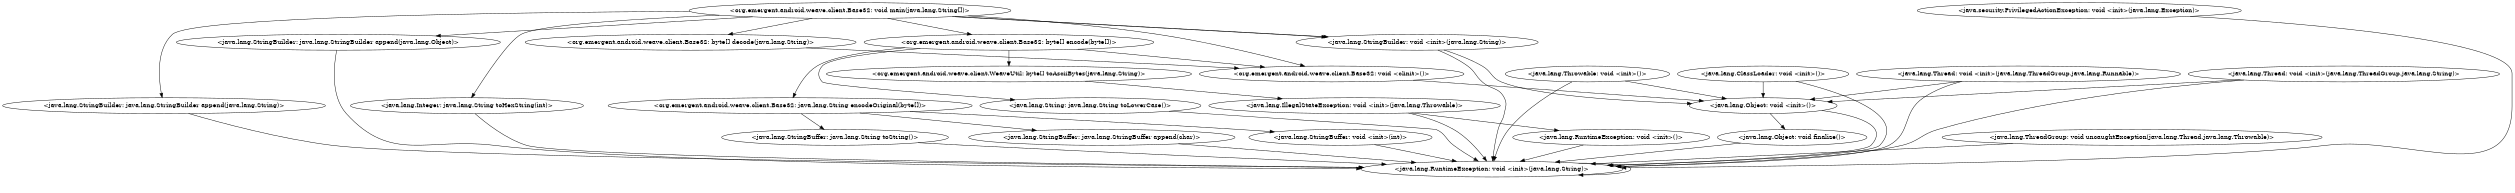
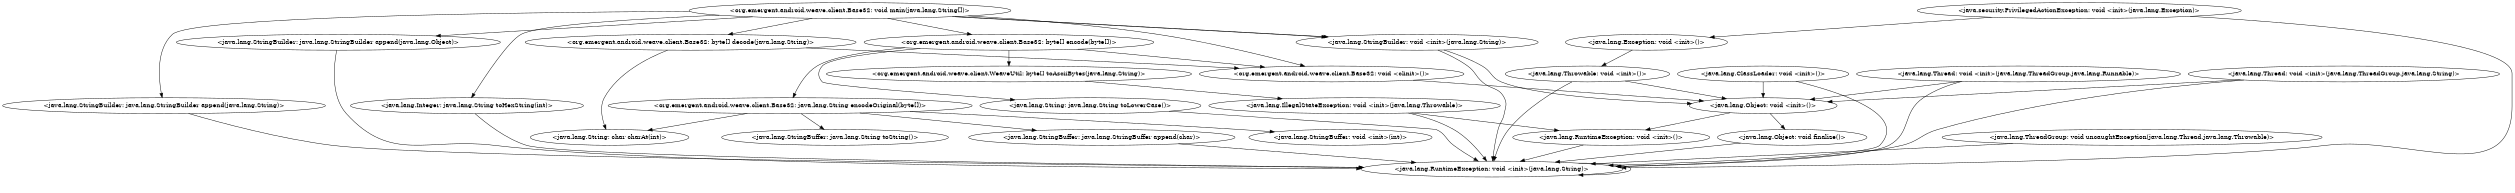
node "<java.lang.Exception: void <init>()>": added
node "<java.lang.String: char charAt(int)>": added
edge "<java.lang.StringBuffer: void <init>(int)>" -> "<java.lang.RuntimeException: void <init>(java.lang.String)>": removed
edge "<java.lang.StringBuffer: java.lang.String toString()>" -> "<java.lang.RuntimeException: void <init>(java.lang.String)>": removed
edge "<java.lang.Object: void <init>()>" -> "<java.lang.RuntimeException: void <init>(java.lang.String)>": now "<java.lang.Object: void <init>()>" -> "<java.lang.RuntimeException: void <init>()>"
